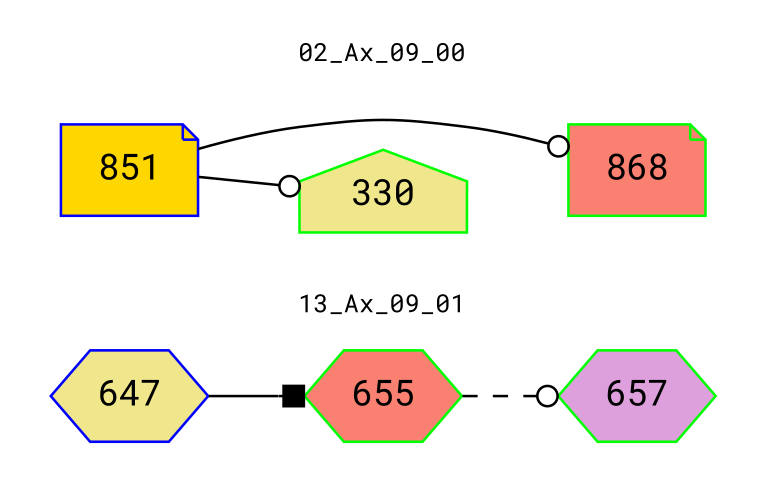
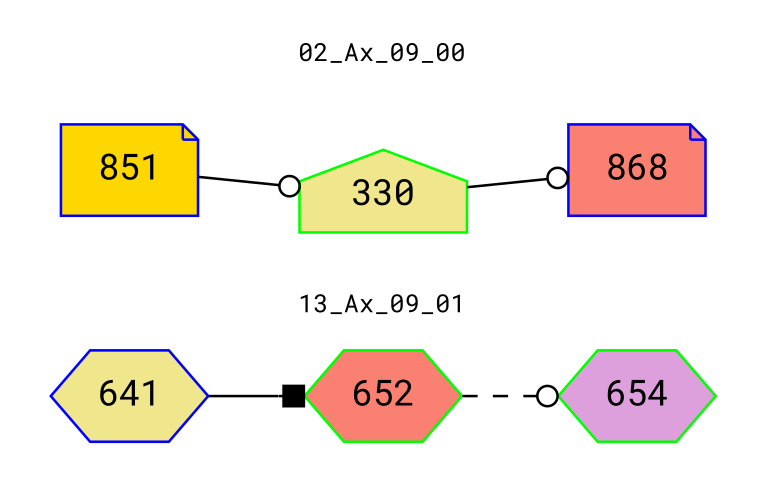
edge "851" -> "868": now "330" -> "868"
node "868": color green -> blue
node "647": label "647" -> "641"
node "655": label "655" -> "652"
node "657": label "657" -> "654"
